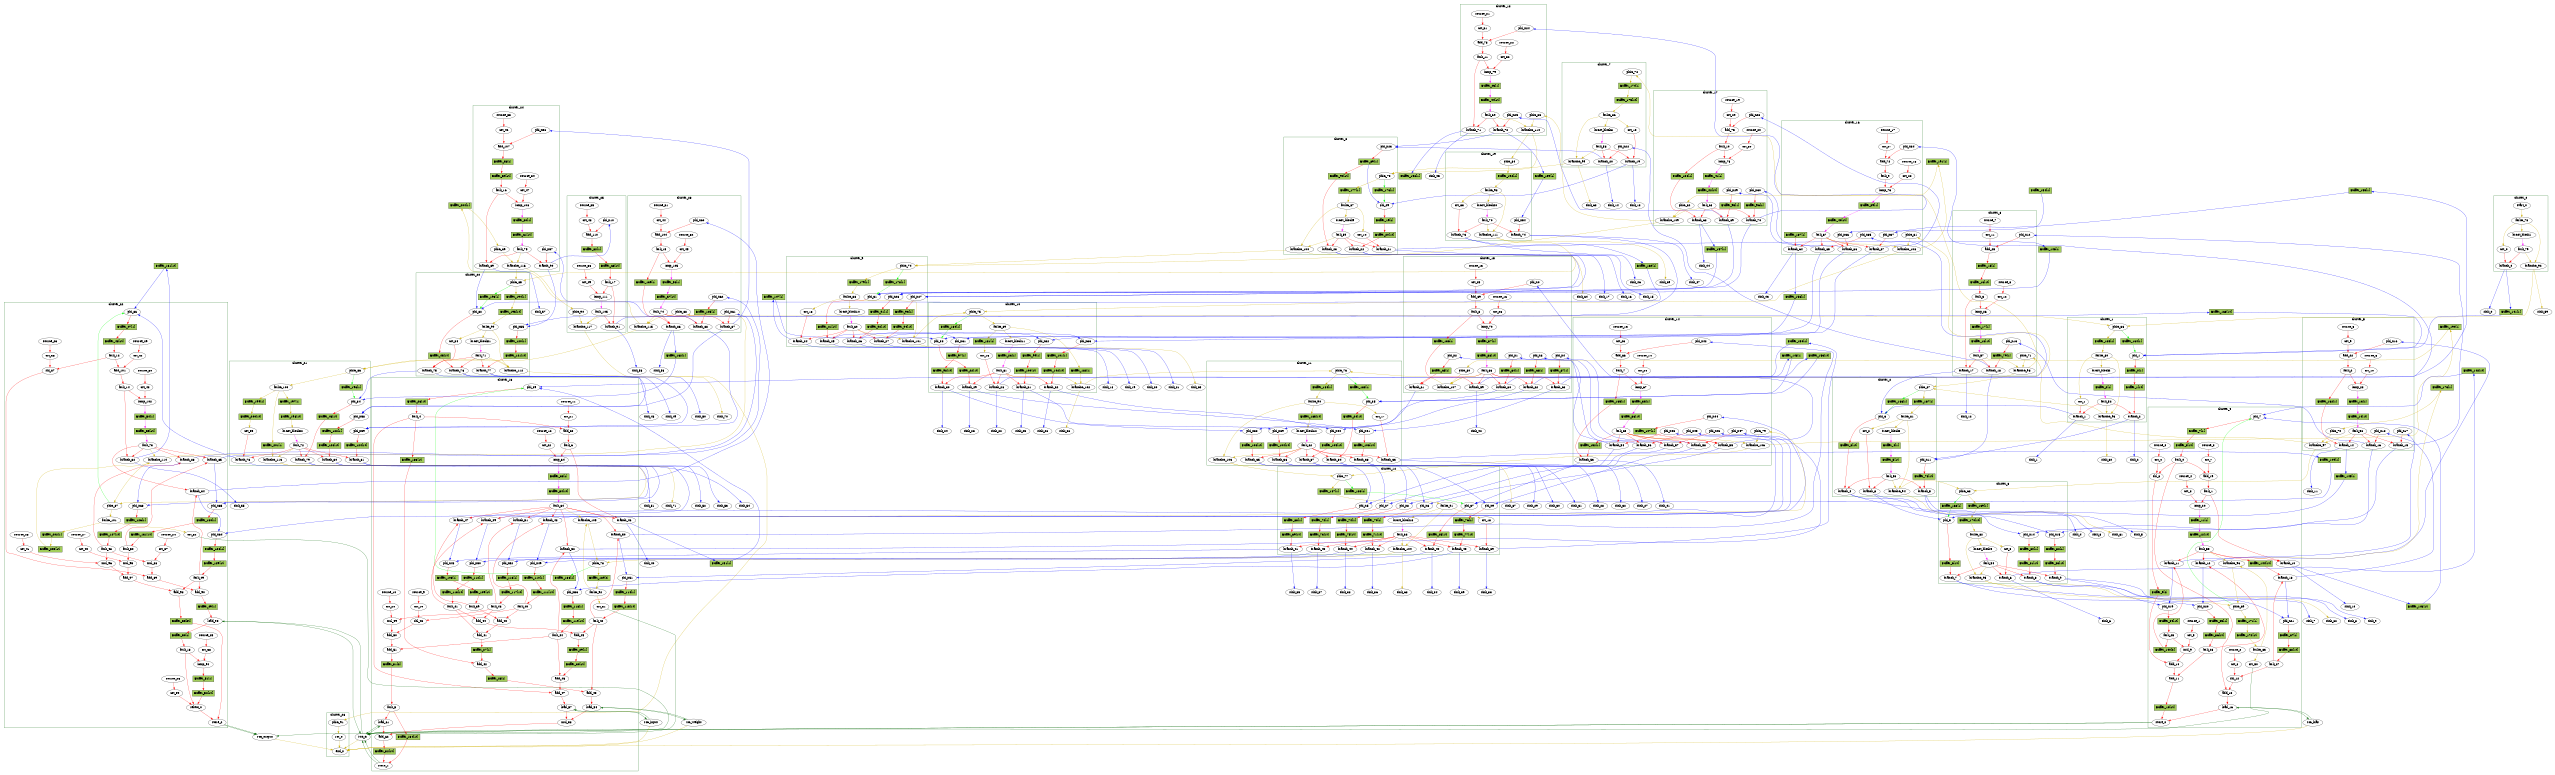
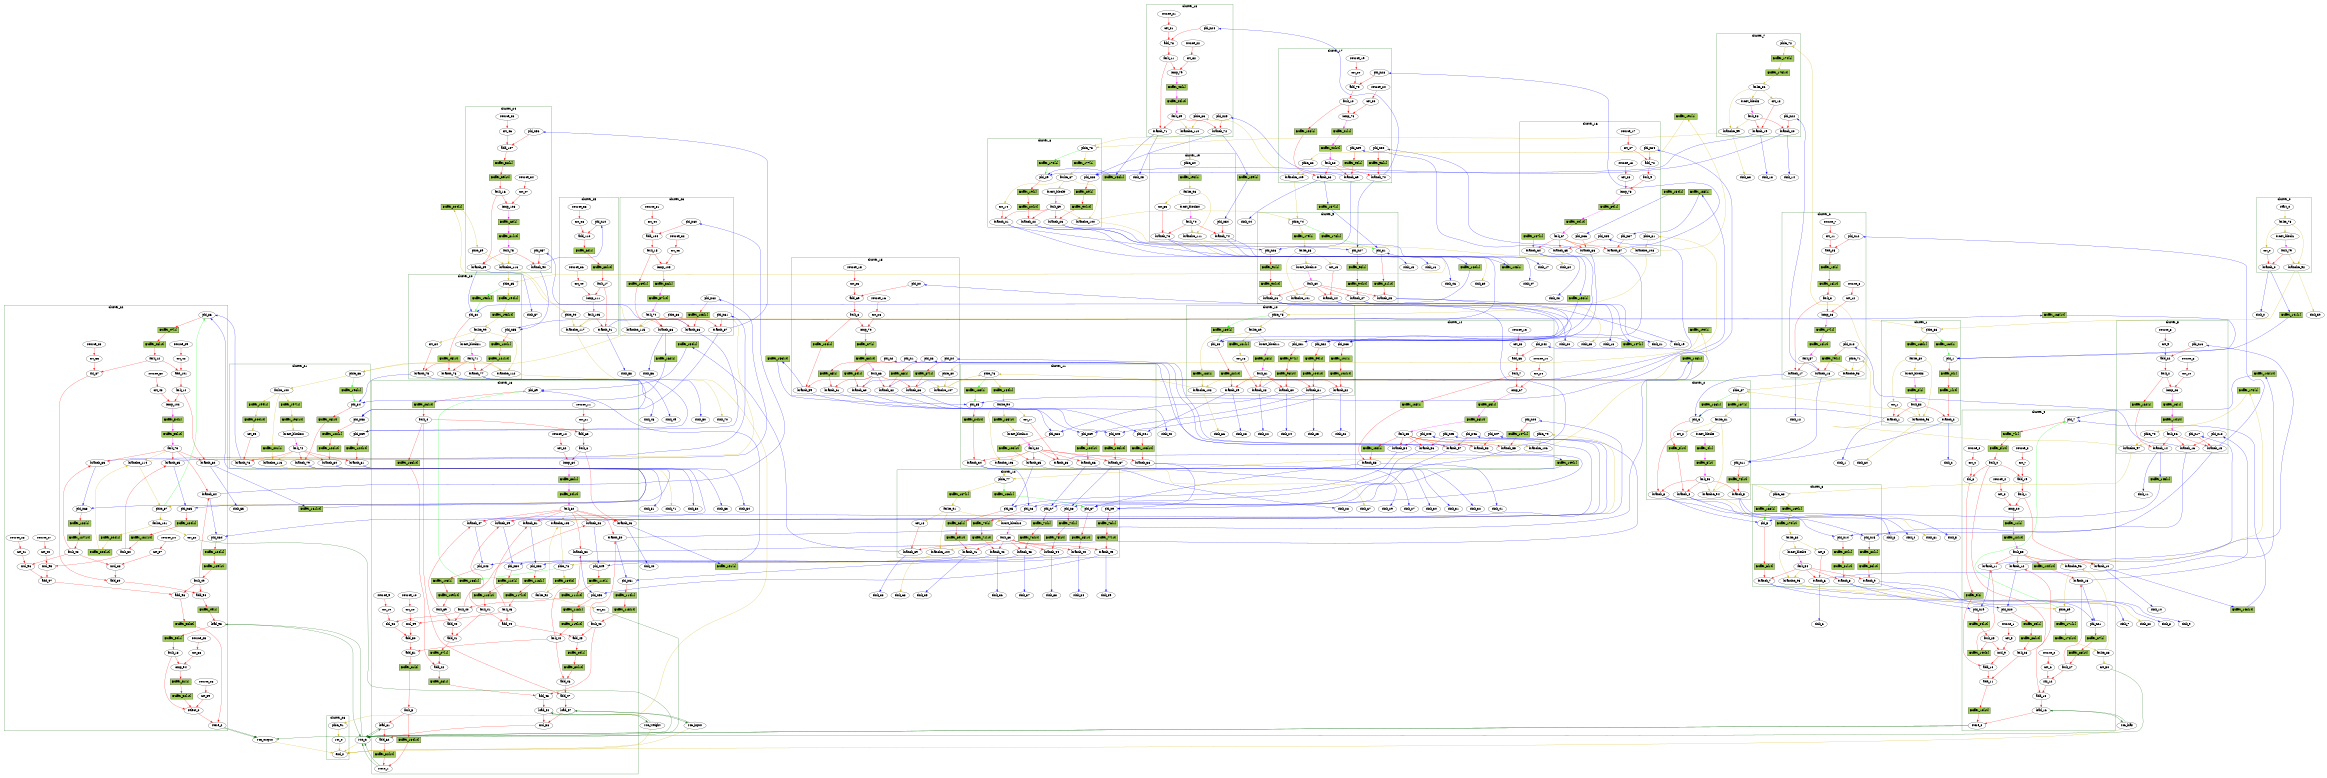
edge "Buffer_89[1]" -> "phi_29": now "Buffer_158[1]" -> "phi_29"
